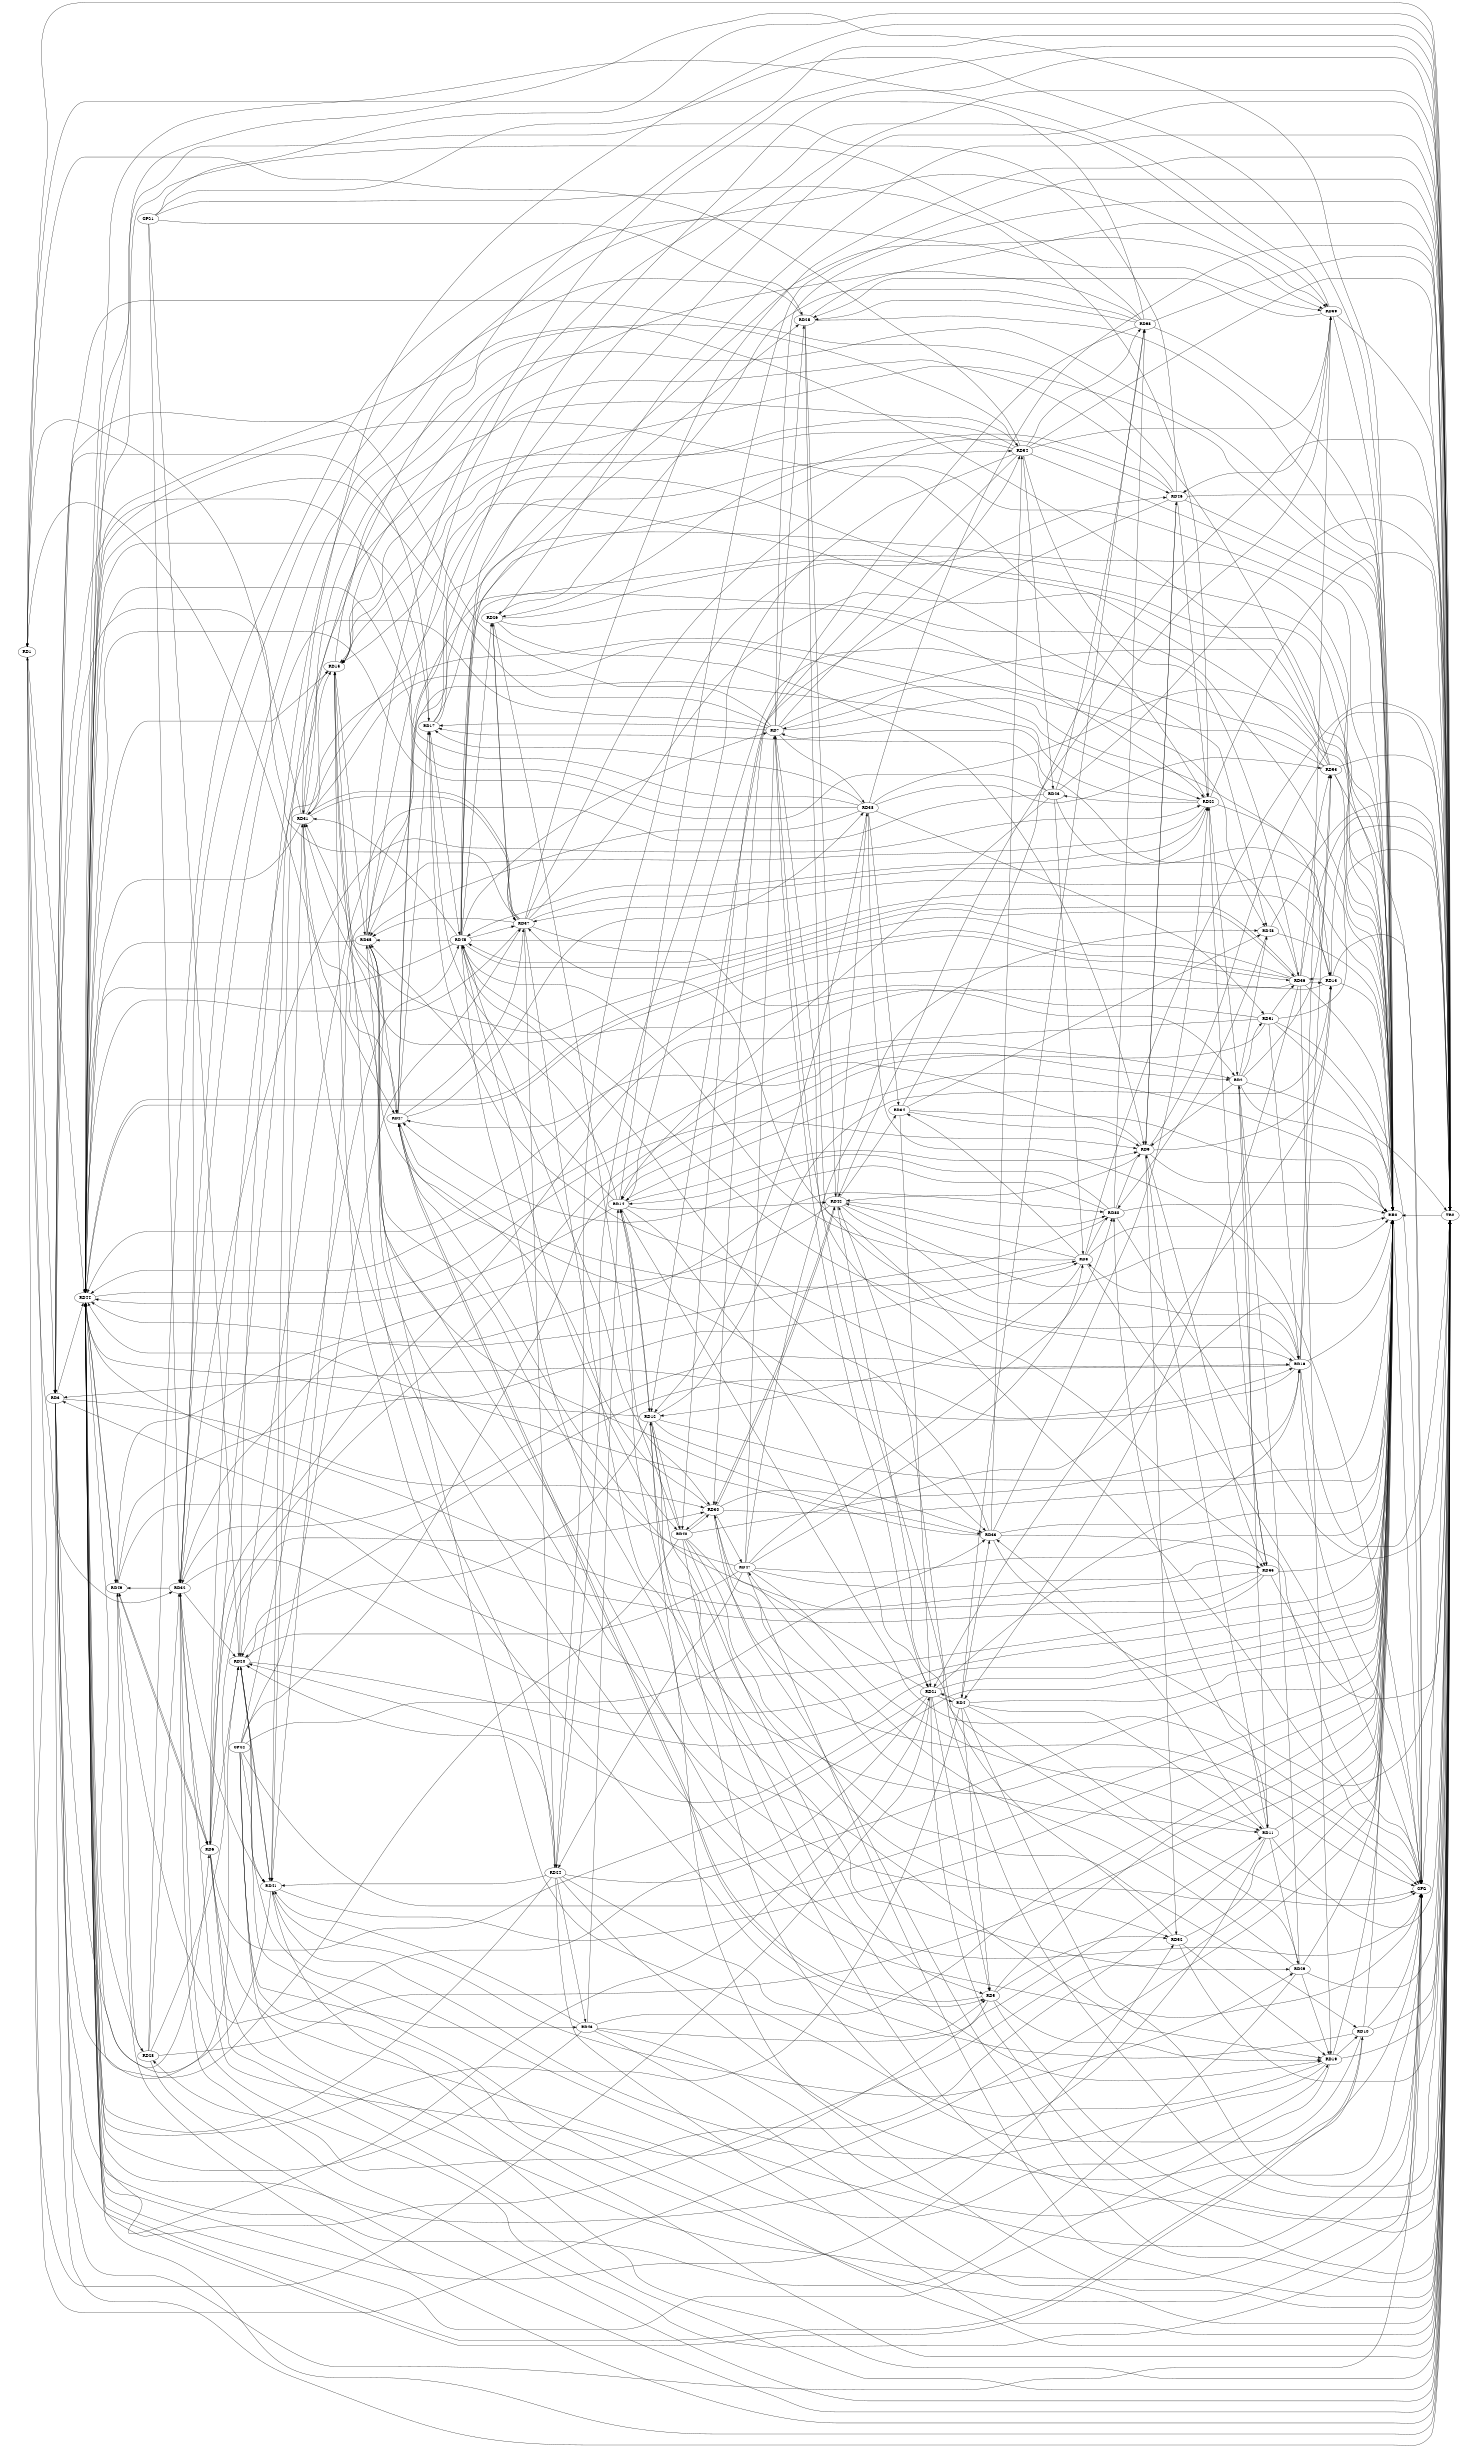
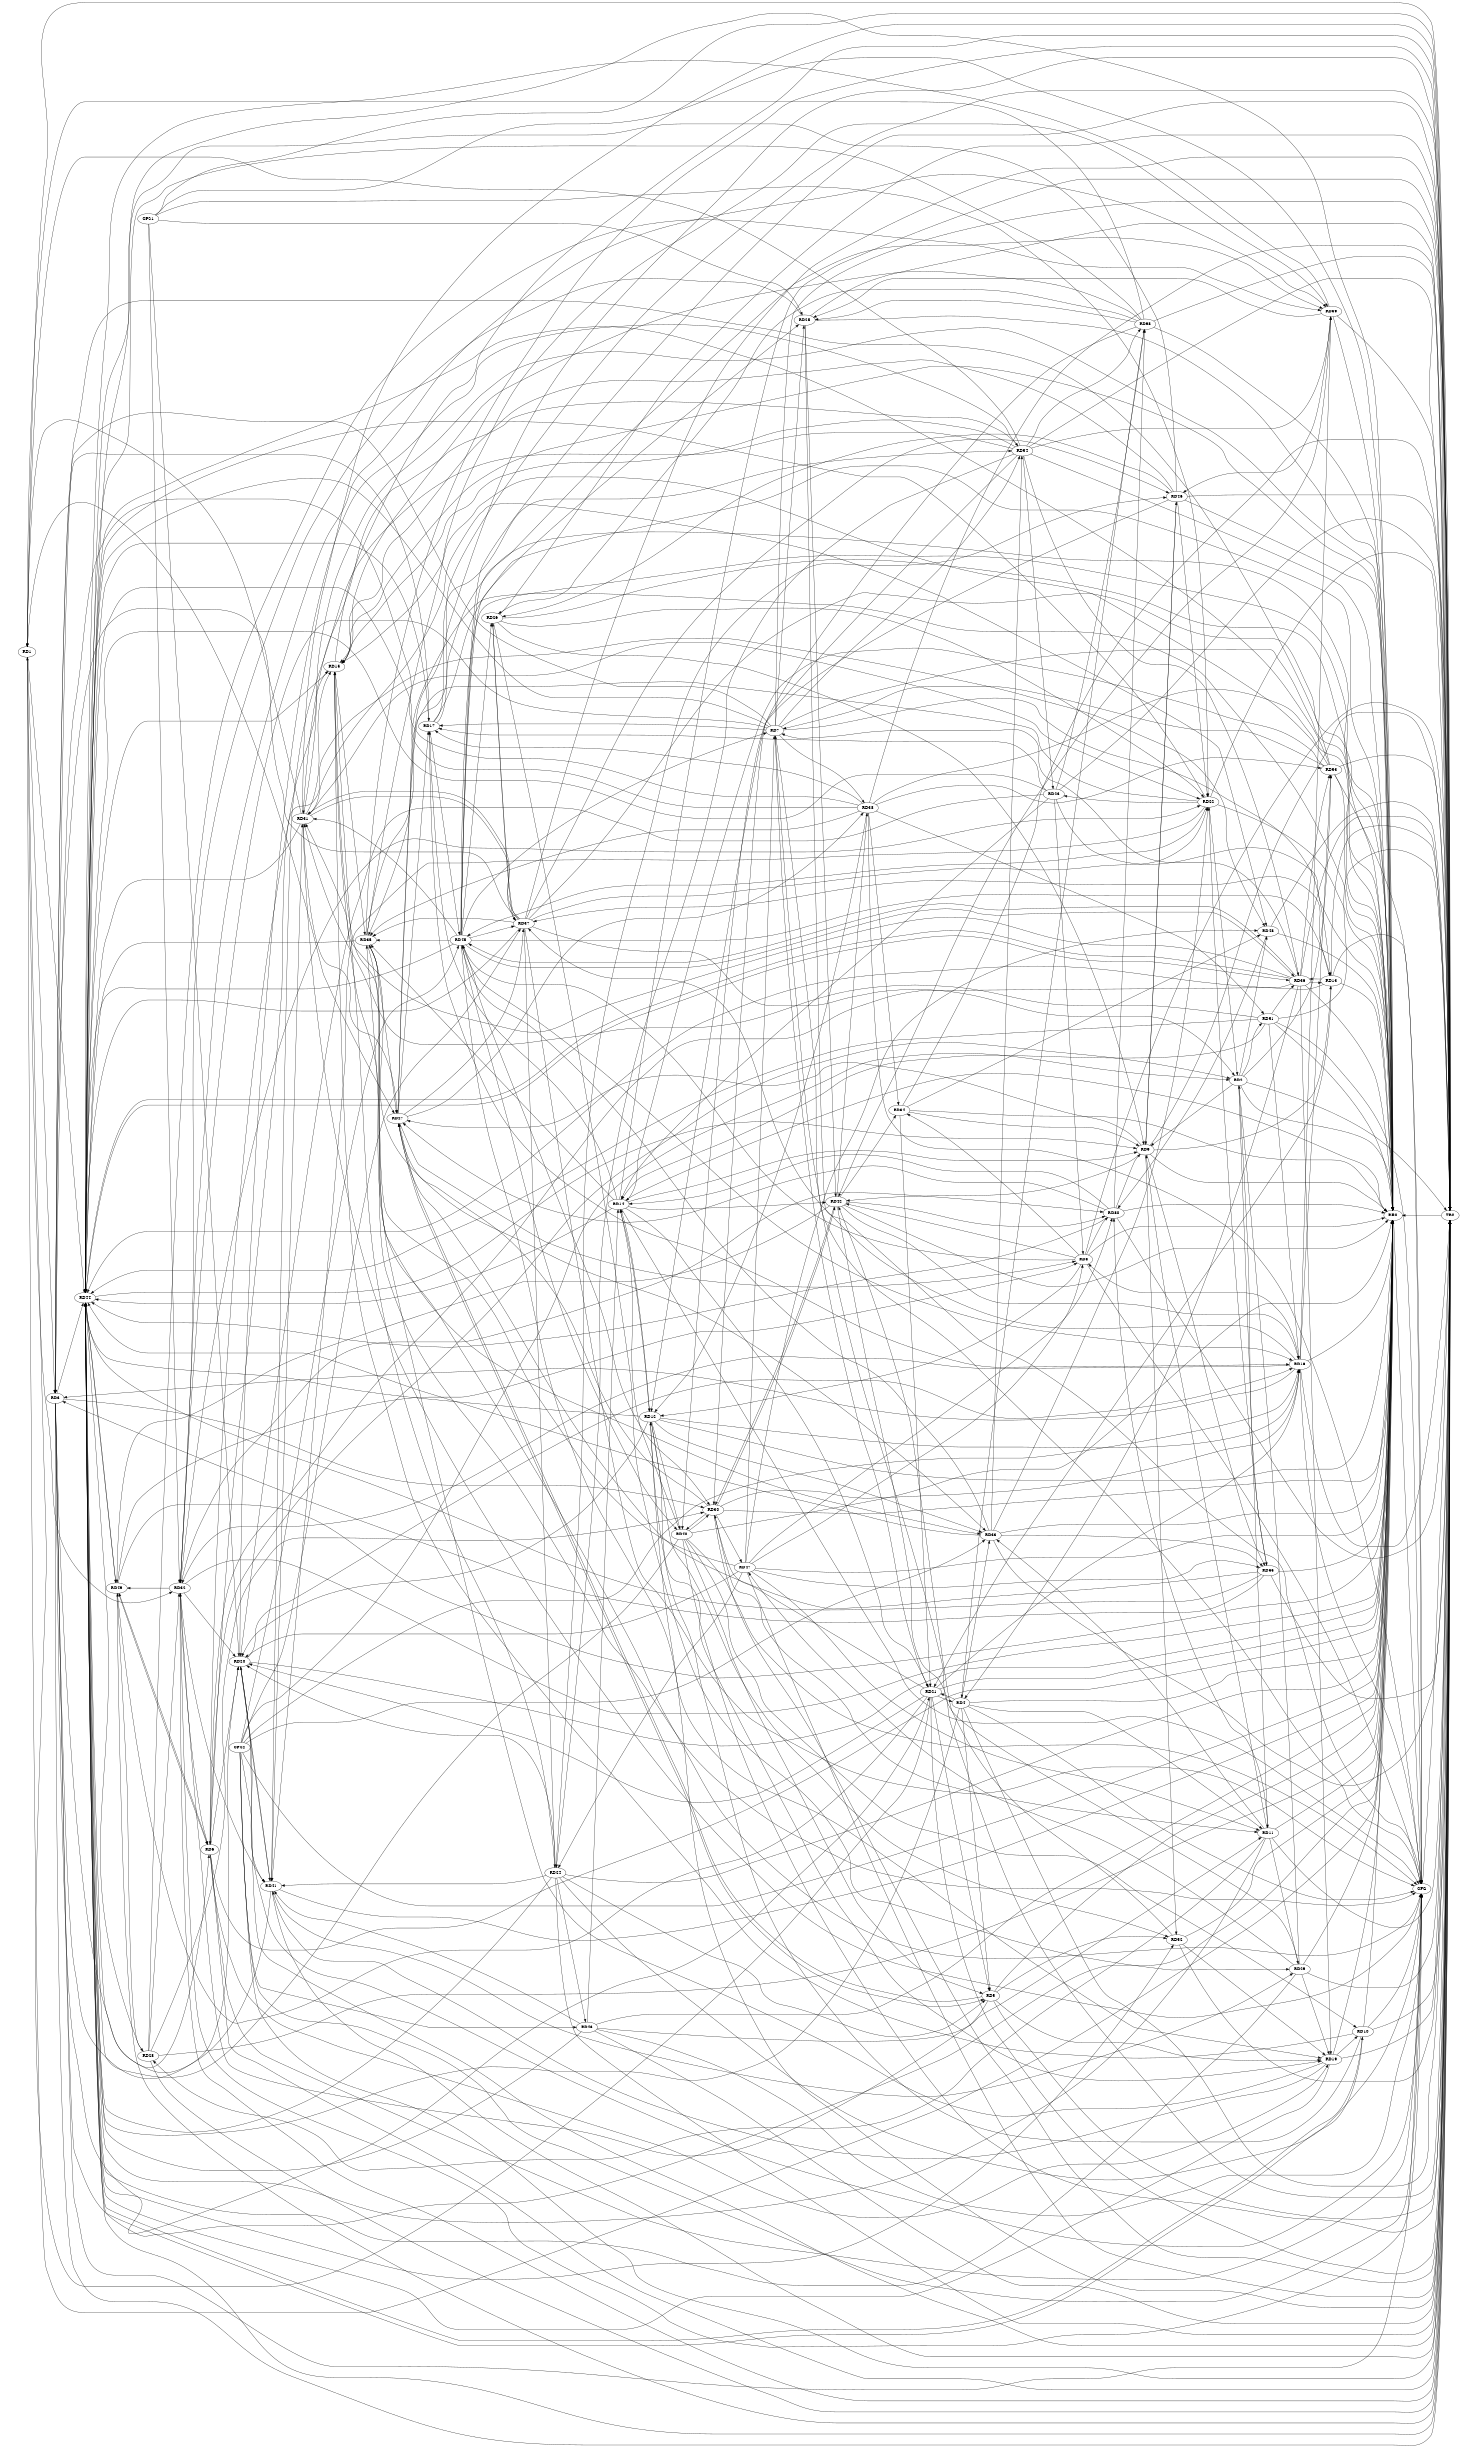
edge "RD12" -> "RD13": now "RD12" -> "RD16"
edge "CPS2" -> "RD16": added
